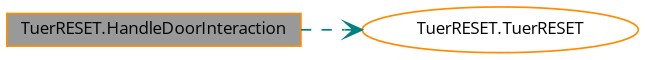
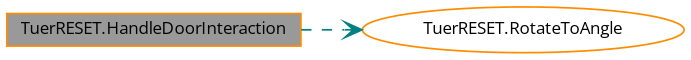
node "TuerRESET.TuerRESET": label "TuerRESET.TuerRESET" -> "TuerRESET.RotateToAngle"
